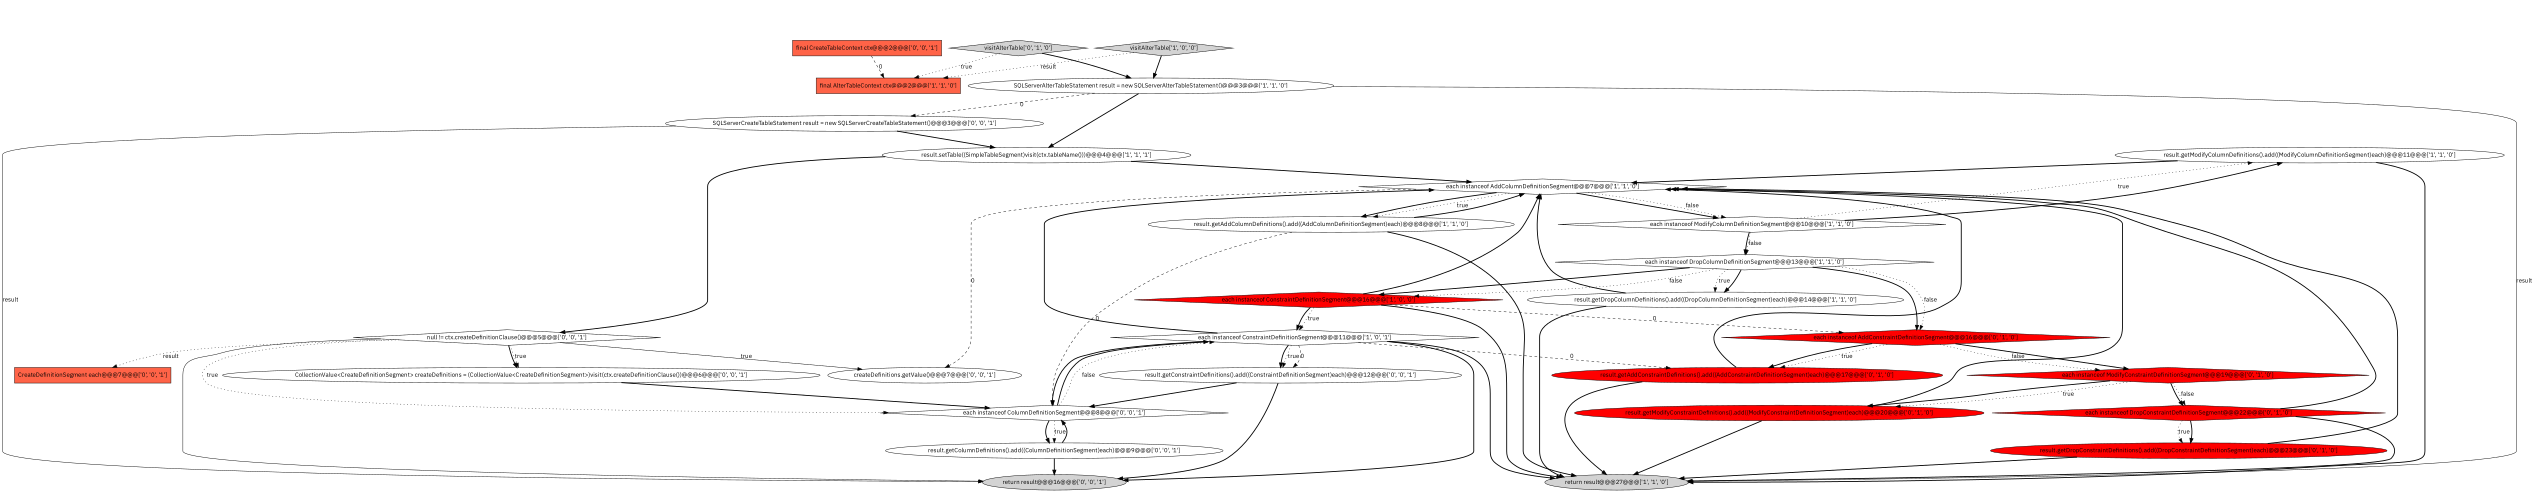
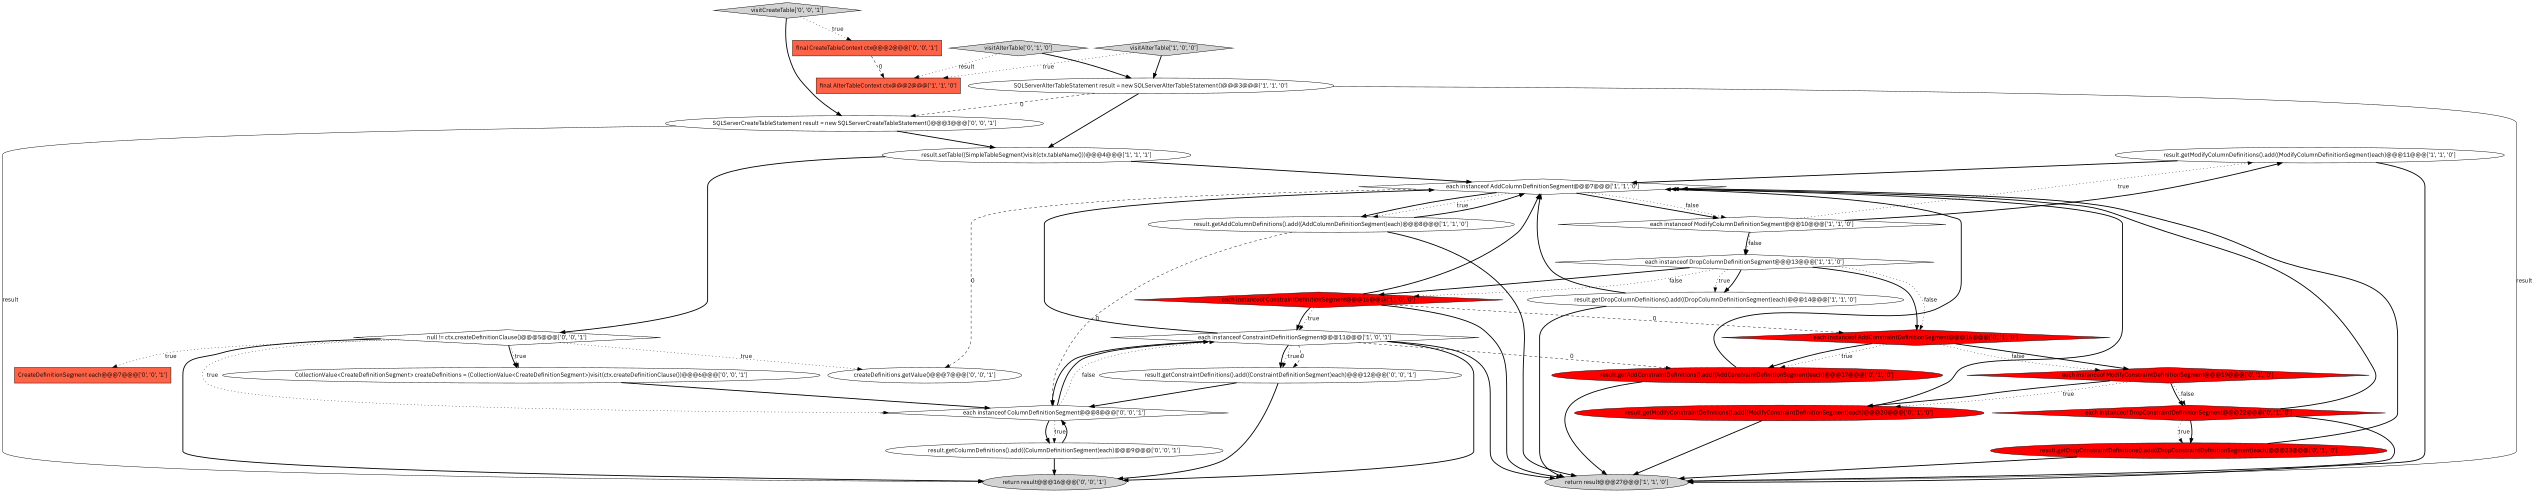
node "visitCreateTable['0', '0', '1']": added
edge "visitAlterTable['0', '1', '0']" -> "final AlterTableContext ctx@@@2@@@['1', '1', '0']": label "true" -> "result"
edge "visitAlterTable['1', '0', '0']" -> "final AlterTableContext ctx@@@2@@@['1', '1', '0']": label "result" -> "true"
edge "null != ctx.createDefinitionClause()@@@5@@@['0', '0', '1']" -> "CreateDefinitionSegment each@@@7@@@['0', '0', '1']": label "result" -> "true"
edge "null != ctx.createDefinitionClause()@@@5@@@['0', '0', '1']" -> "createDefinitions.getValue()@@@7@@@['0', '0', '1']": style solid -> dotted
edge "null != ctx.createDefinitionClause()@@@5@@@['0', '0', '1']" -> "return result@@@16@@@['0', '0', '1']": style solid -> bold
